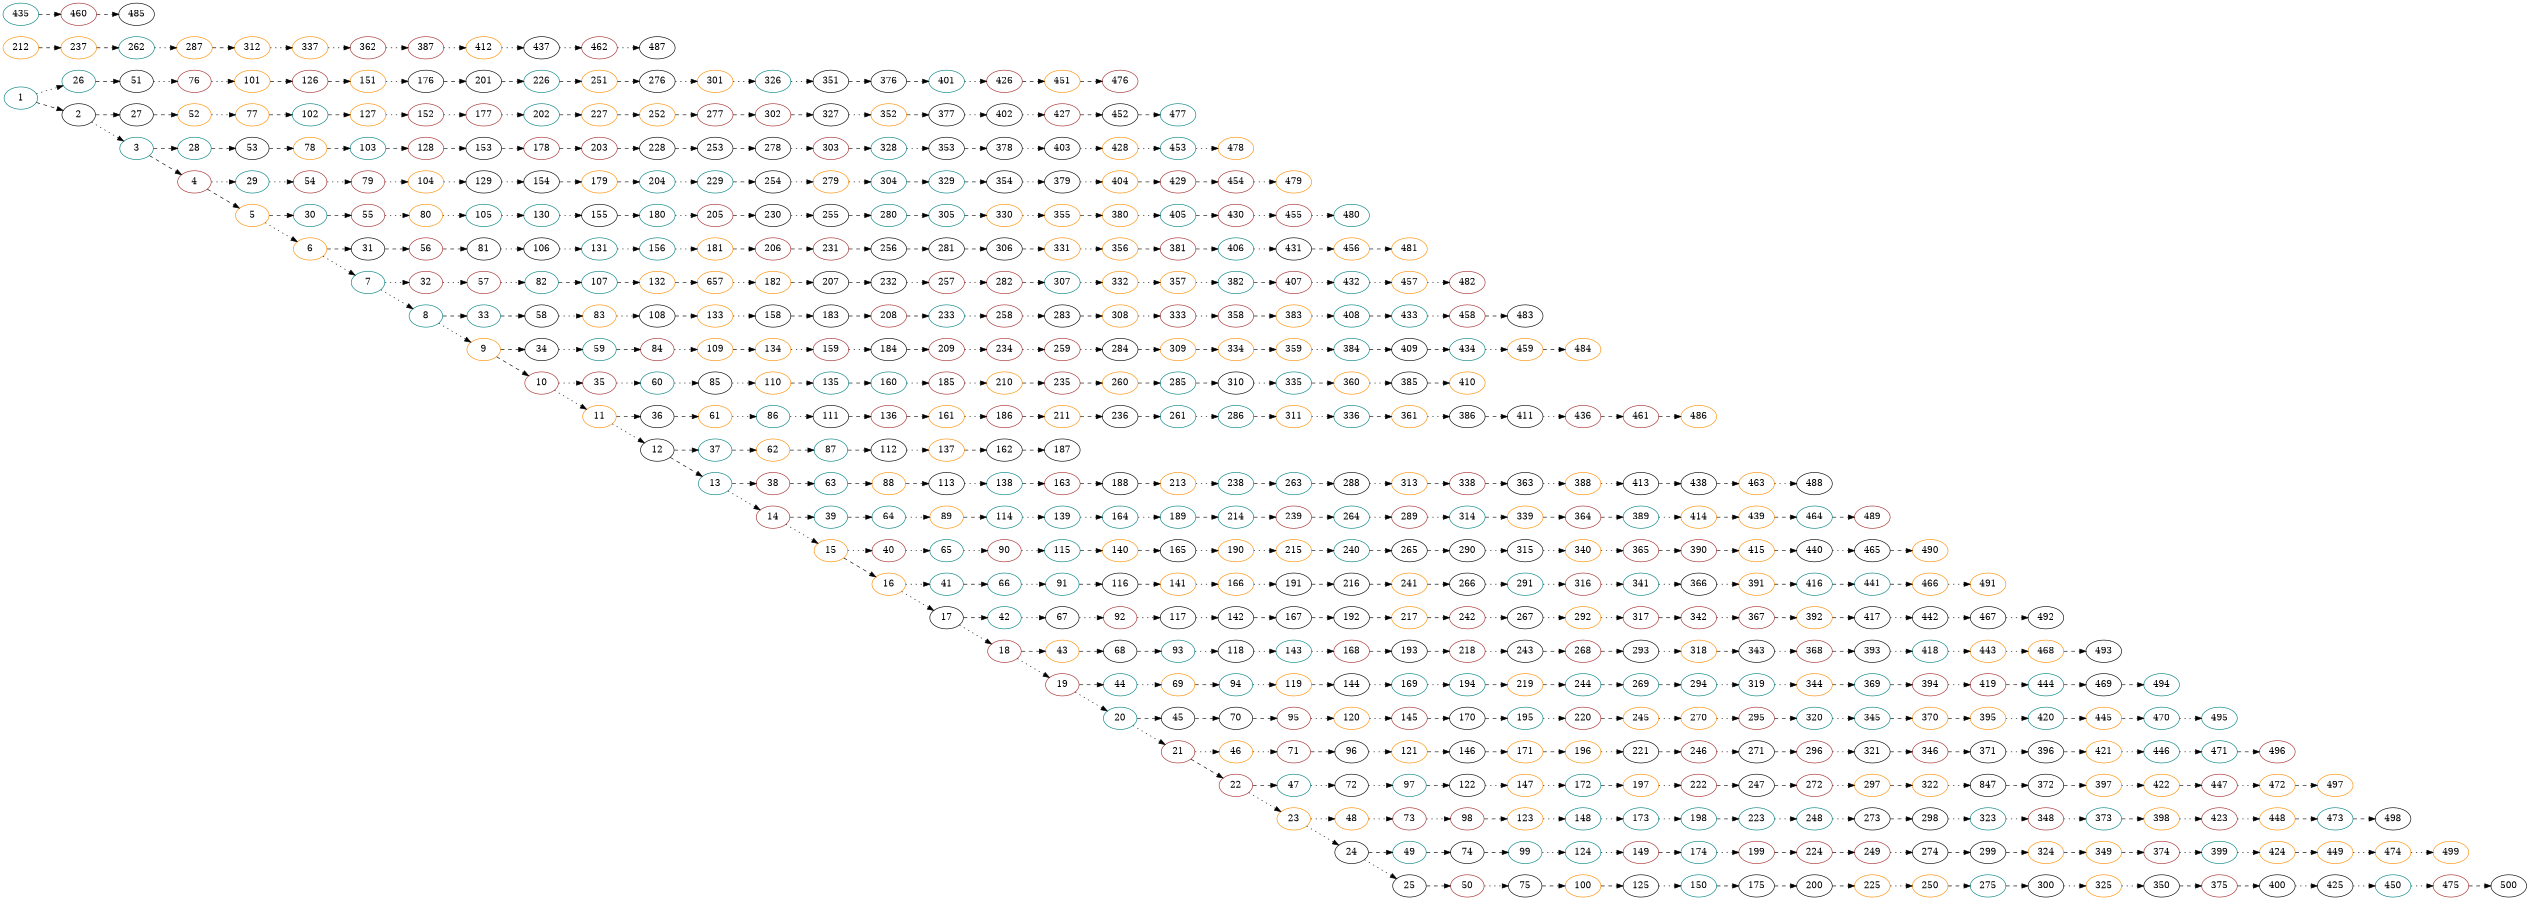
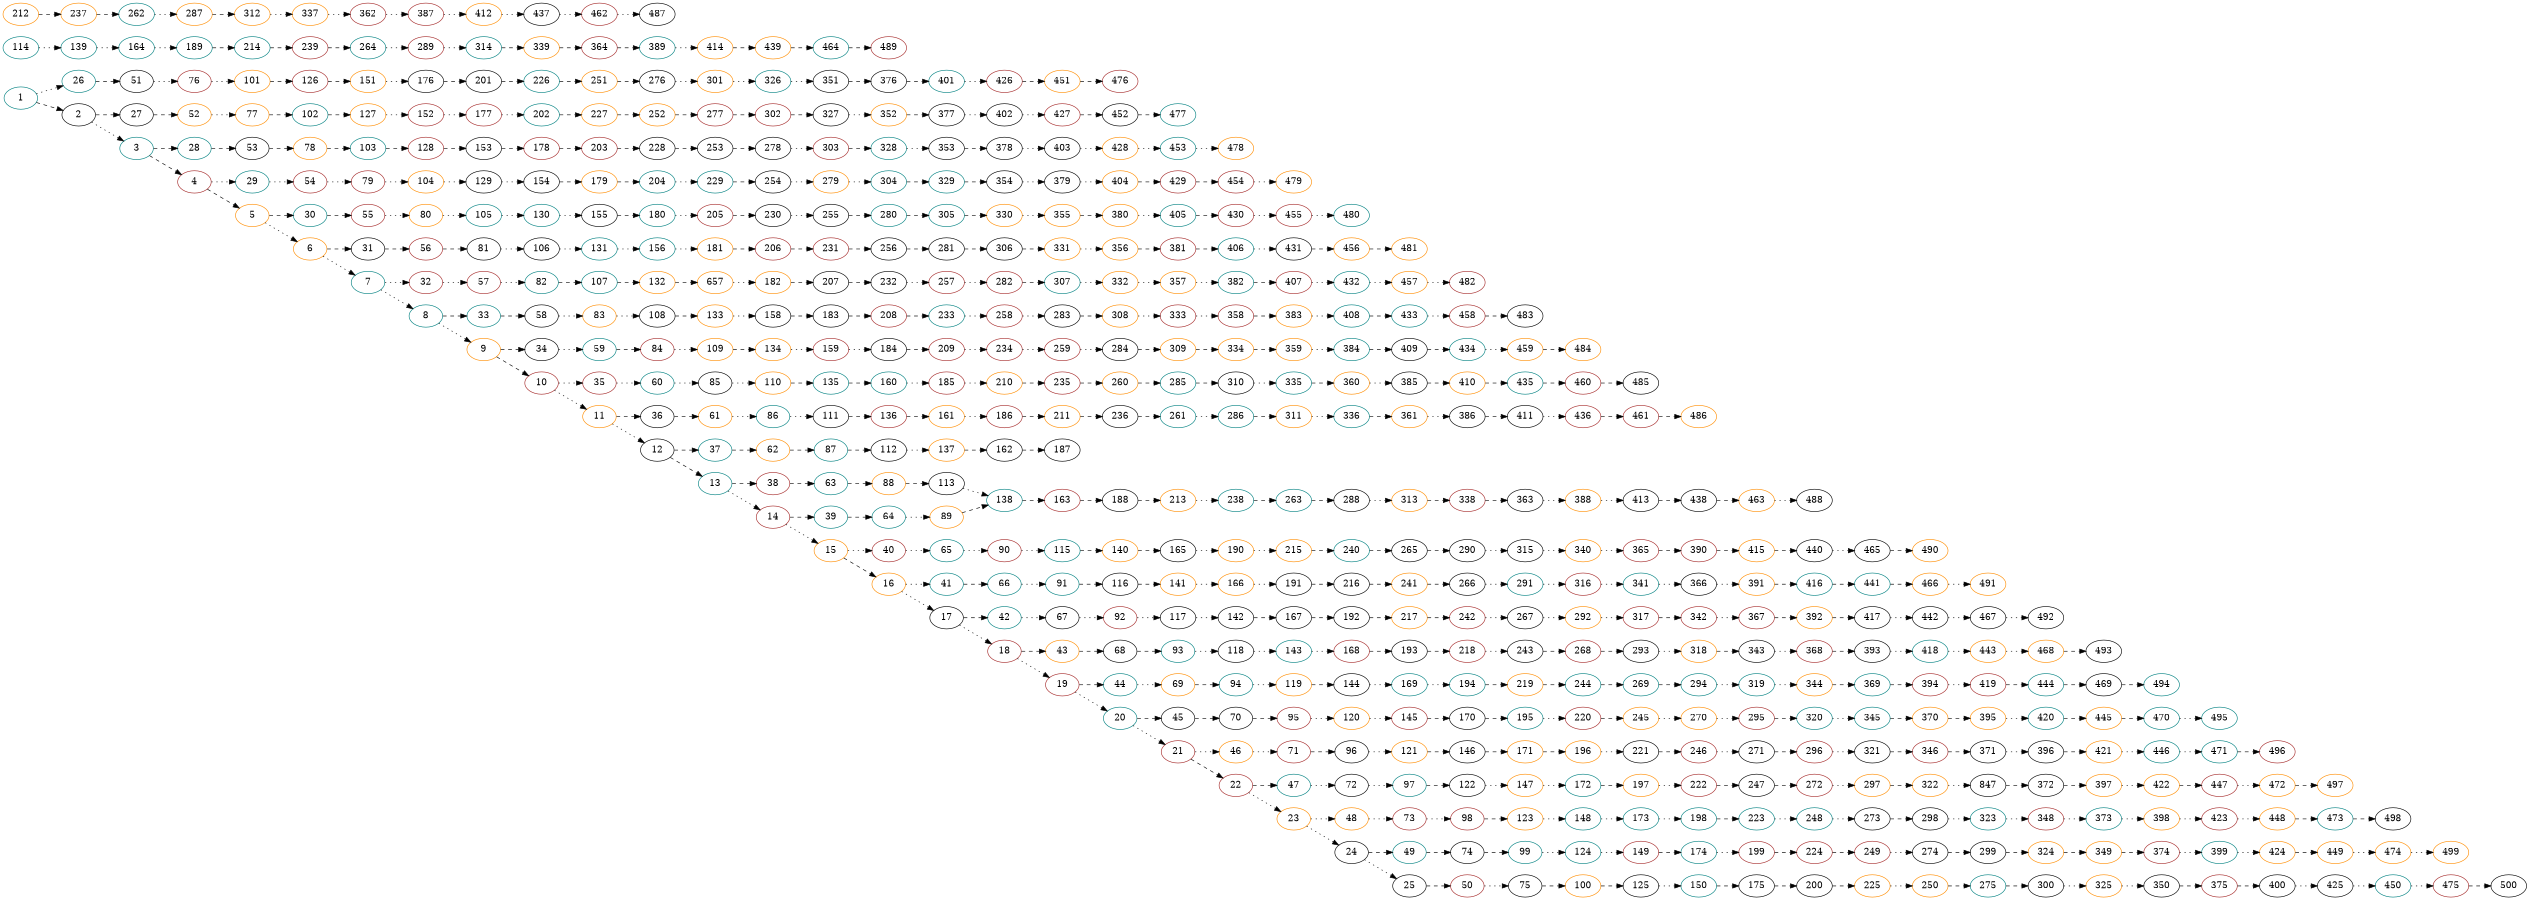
edge "410" -> "435": added
edge "89" -> "114": now "89" -> "138"
edge "373" -> "398": style dashed -> dotted
